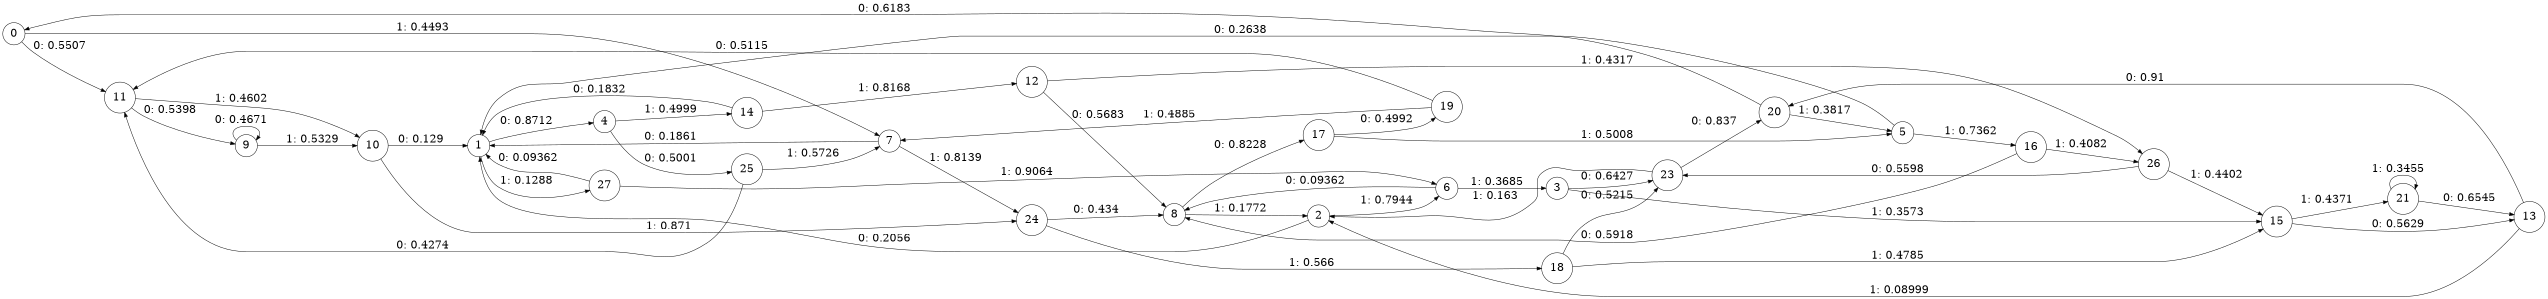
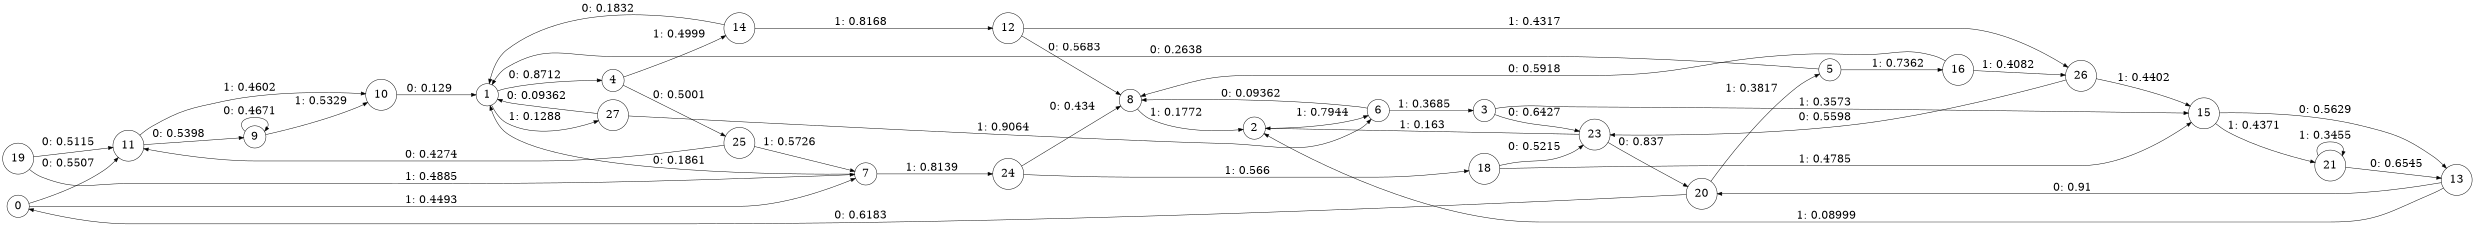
node "17": removed
edge "10" -> "24": removed, label "1: 0.871"
edge "2" -> "1": removed, label "0: 0.2056"
